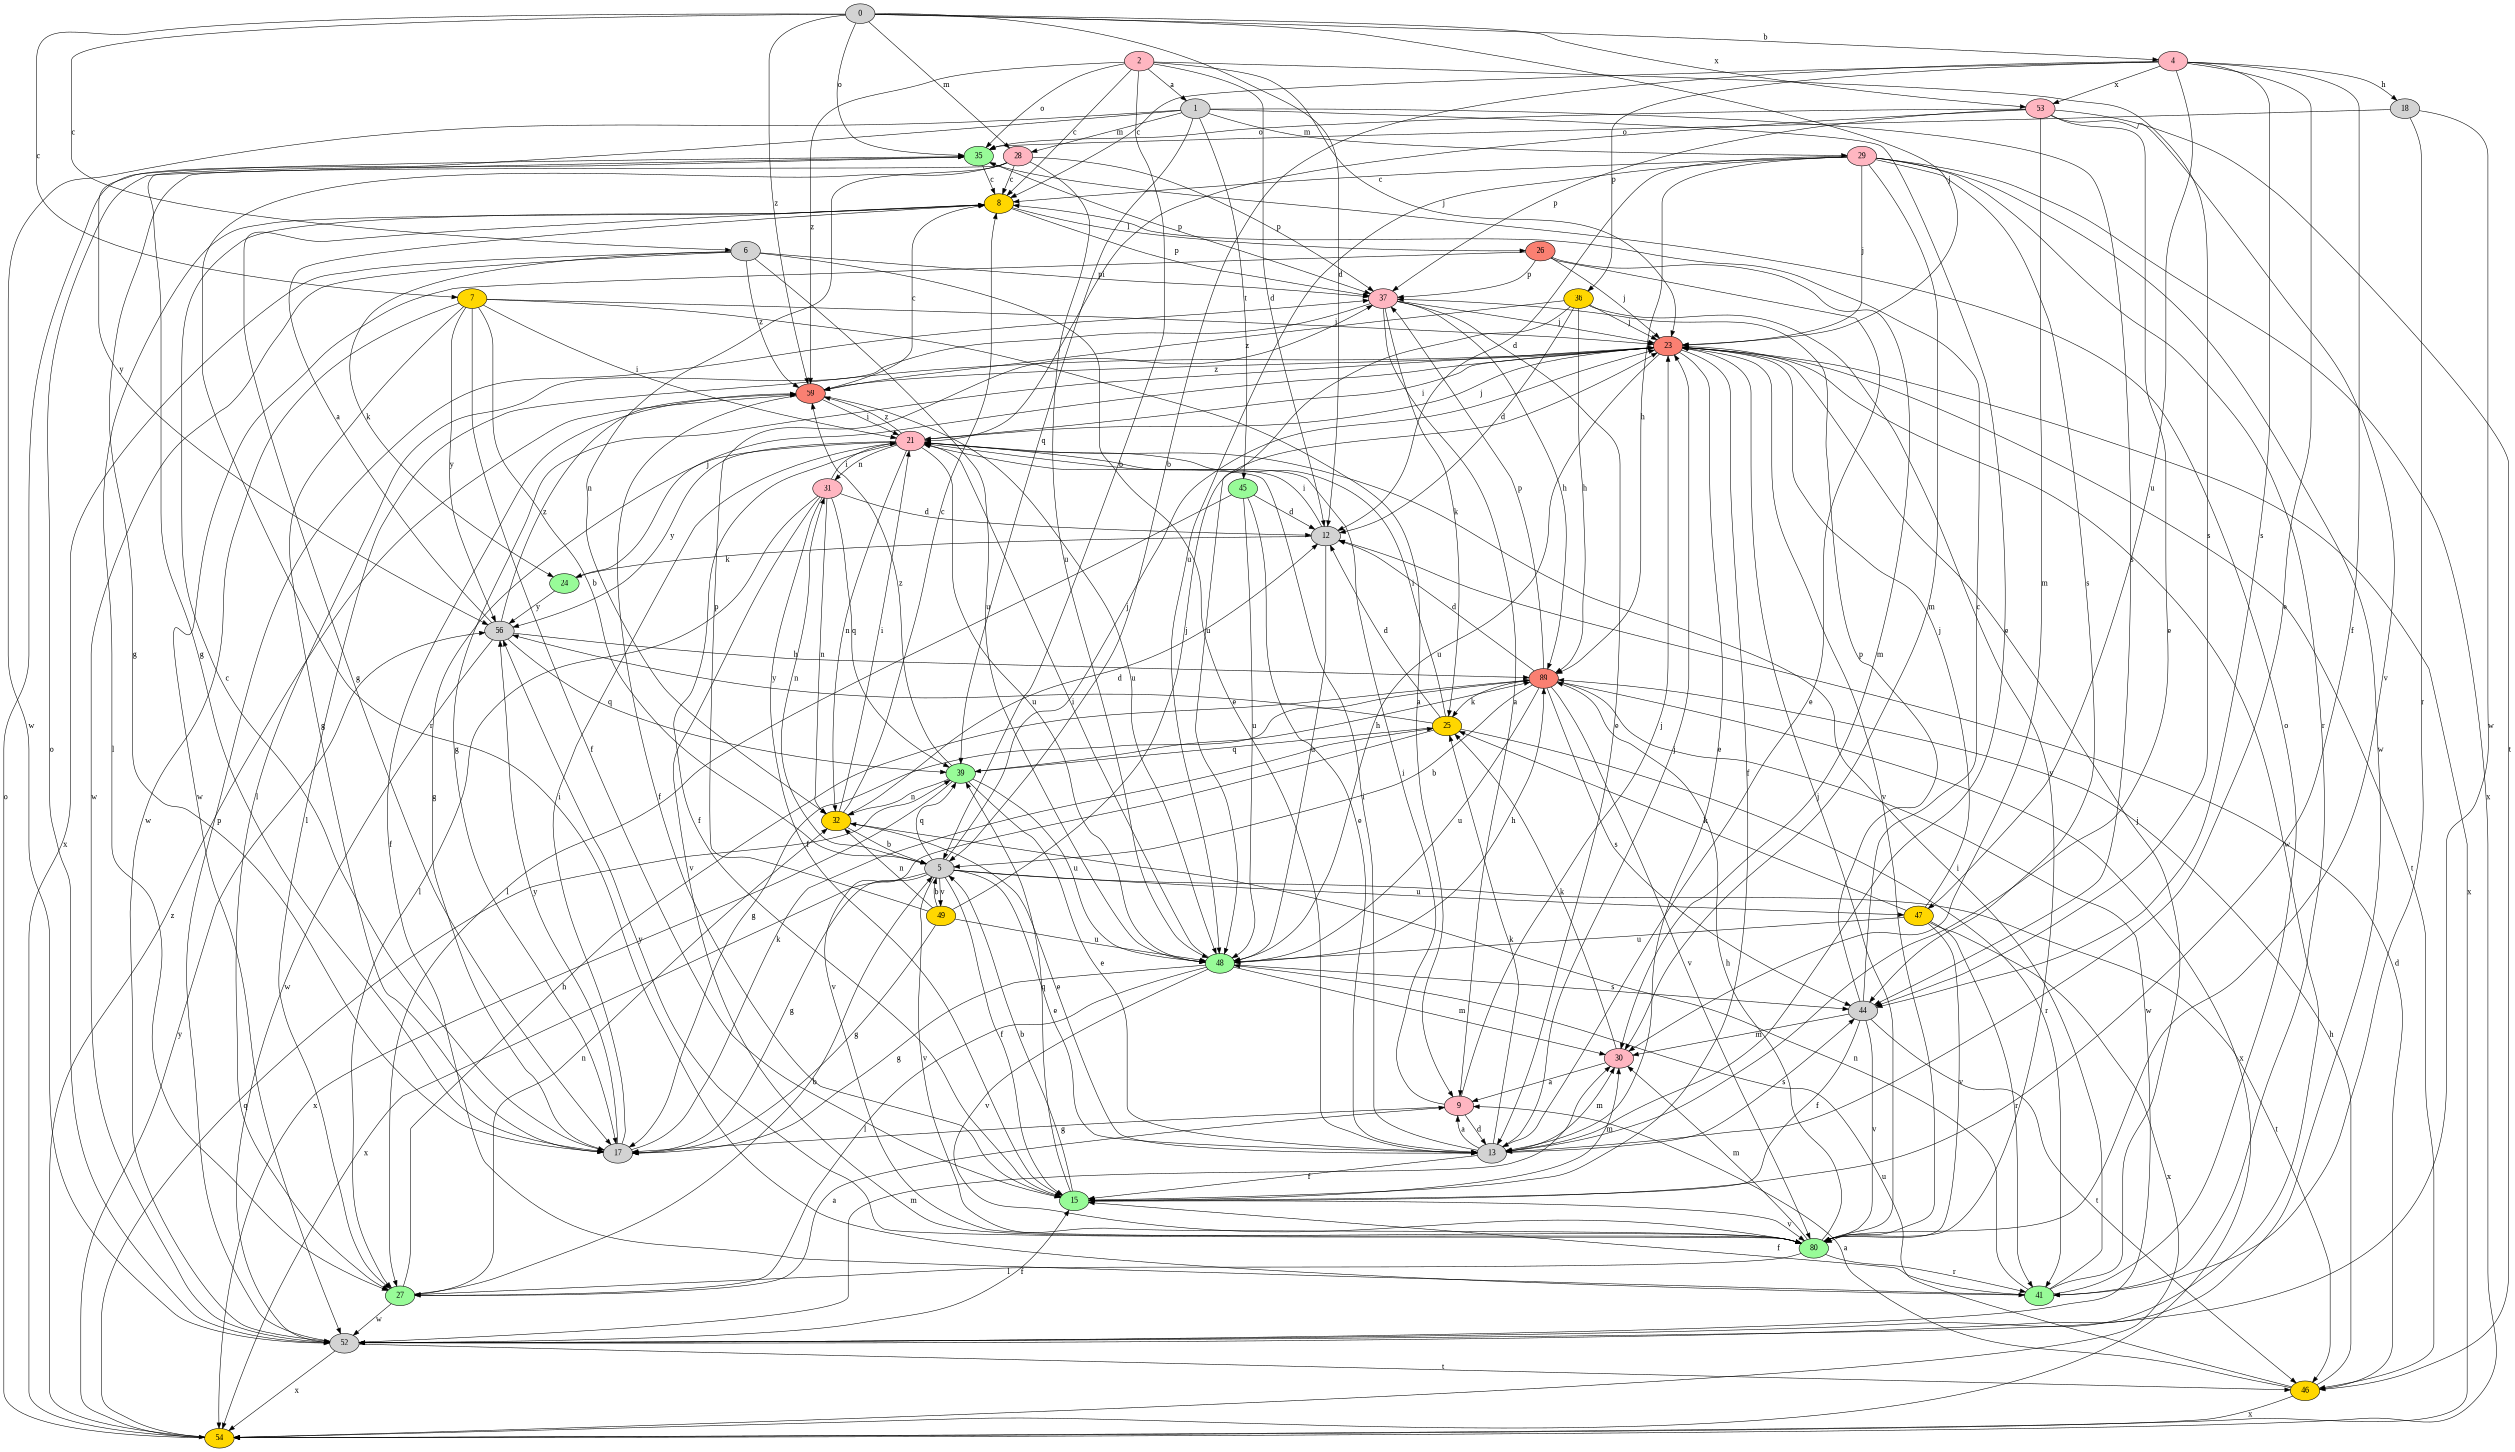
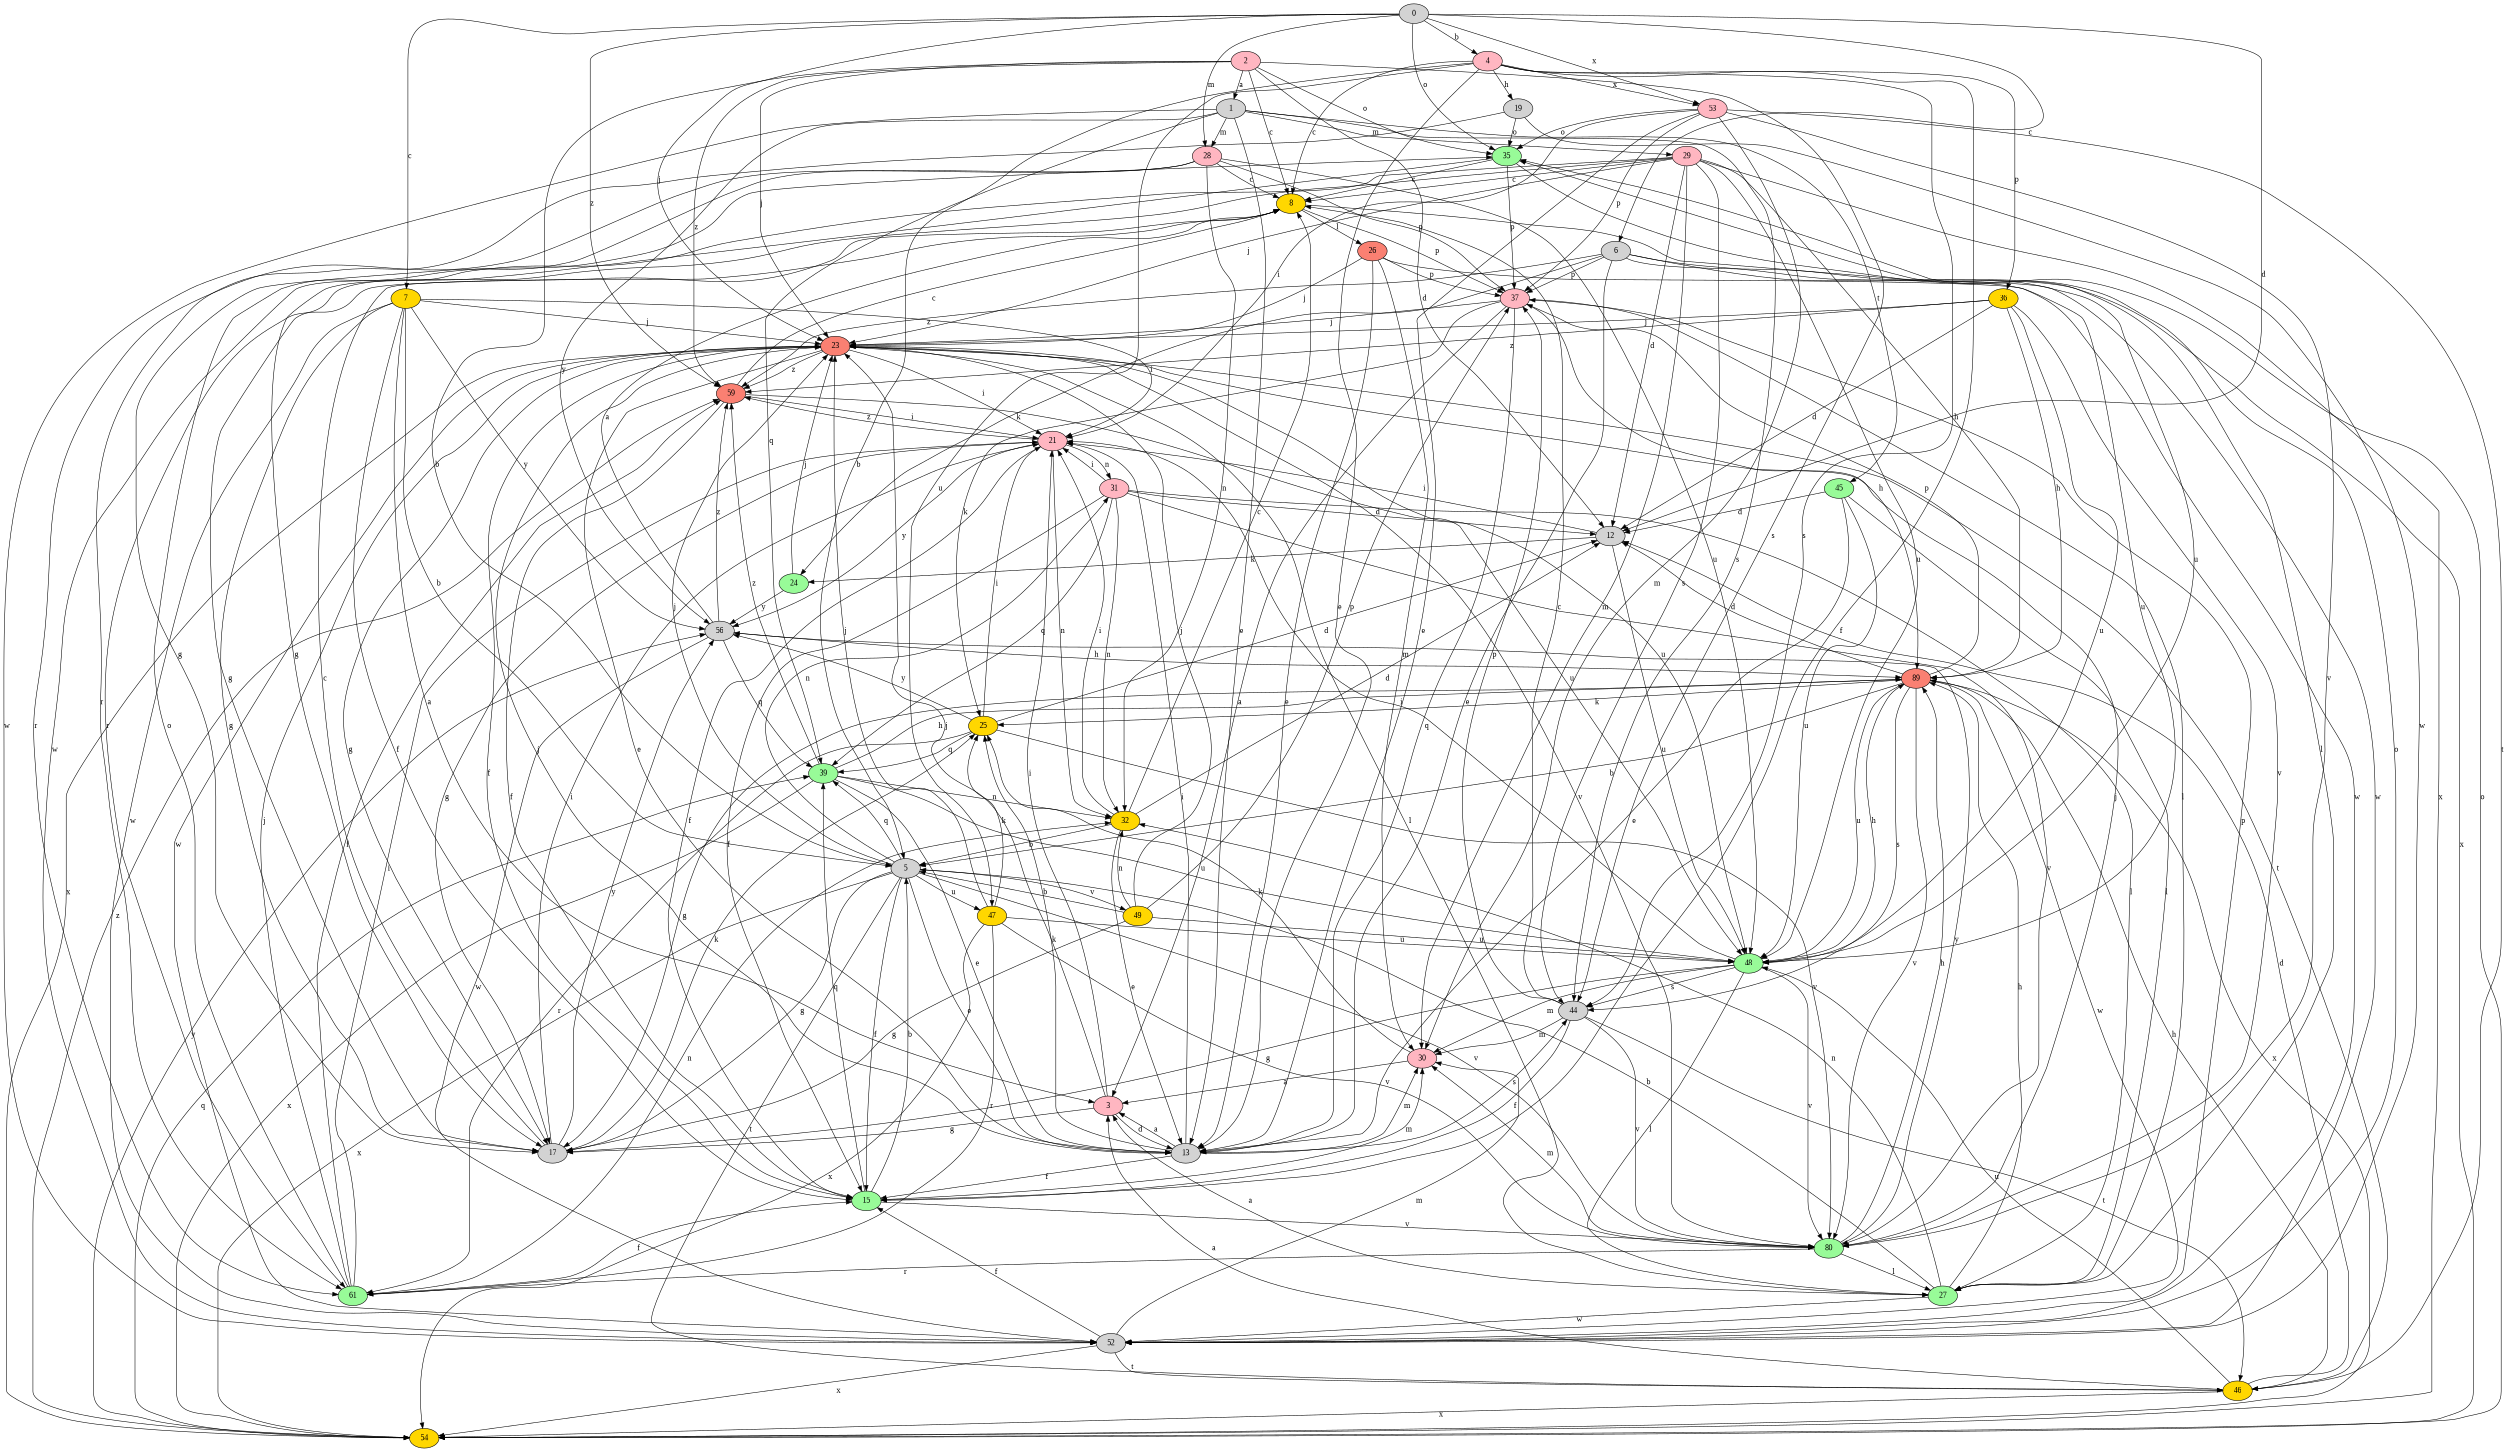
node "18": label "18" -> "19"
edge "21" -> "23": removed, label "j"
edge "21" -> "48": now "35" -> "48"
edge "37" -> "13": label "e" -> "q"
node "9": label "9" -> "3"
node "41": label "41" -> "61"
